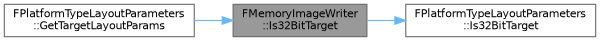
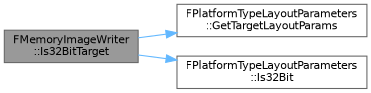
edge "FPlatformTypeLayoutParameters ::GetTargetLayoutParams" -> "FMemoryImageWriter ::Is32BitTarget": reversed
node "FPlatformTypeLayoutParameters ::Is32BitTarget": label "FPlatformTypeLayoutParameters ::Is32BitTarget" -> "FPlatformTypeLayoutParameters ::Is32Bit"
